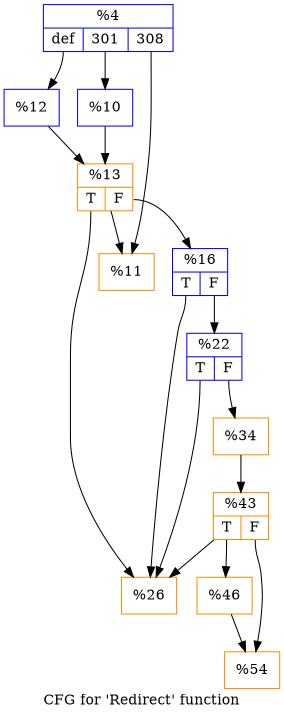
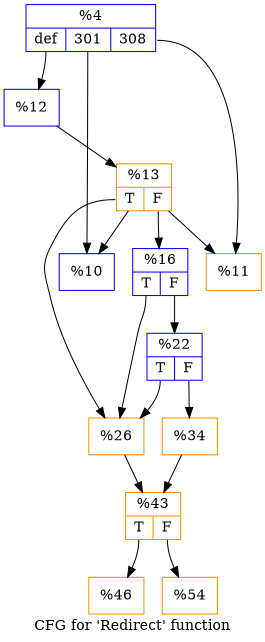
edge "%10" -> "%13": reversed
edge "%43" -> "%26": reversed
edge "%46" -> "%54": removed
